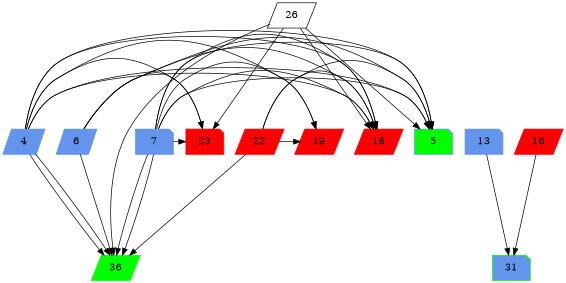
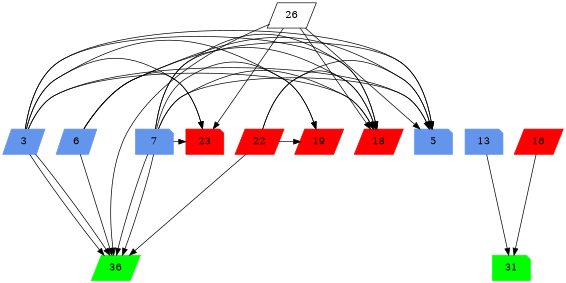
node "4": label "4" -> "3"
node "5": fillcolor green -> cornflowerblue
node "31": fillcolor cornflowerblue -> green
